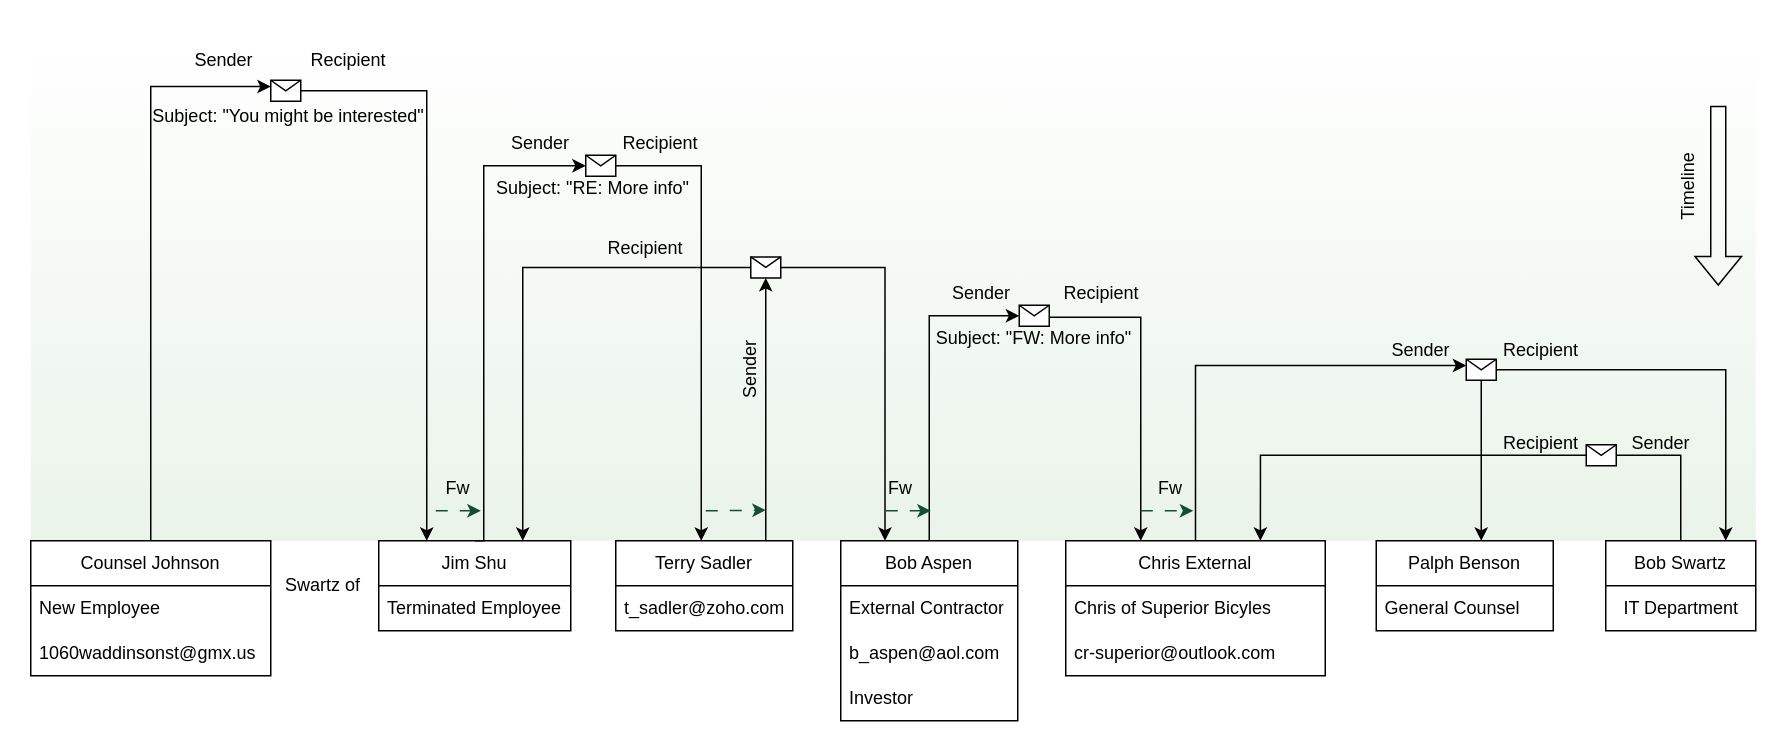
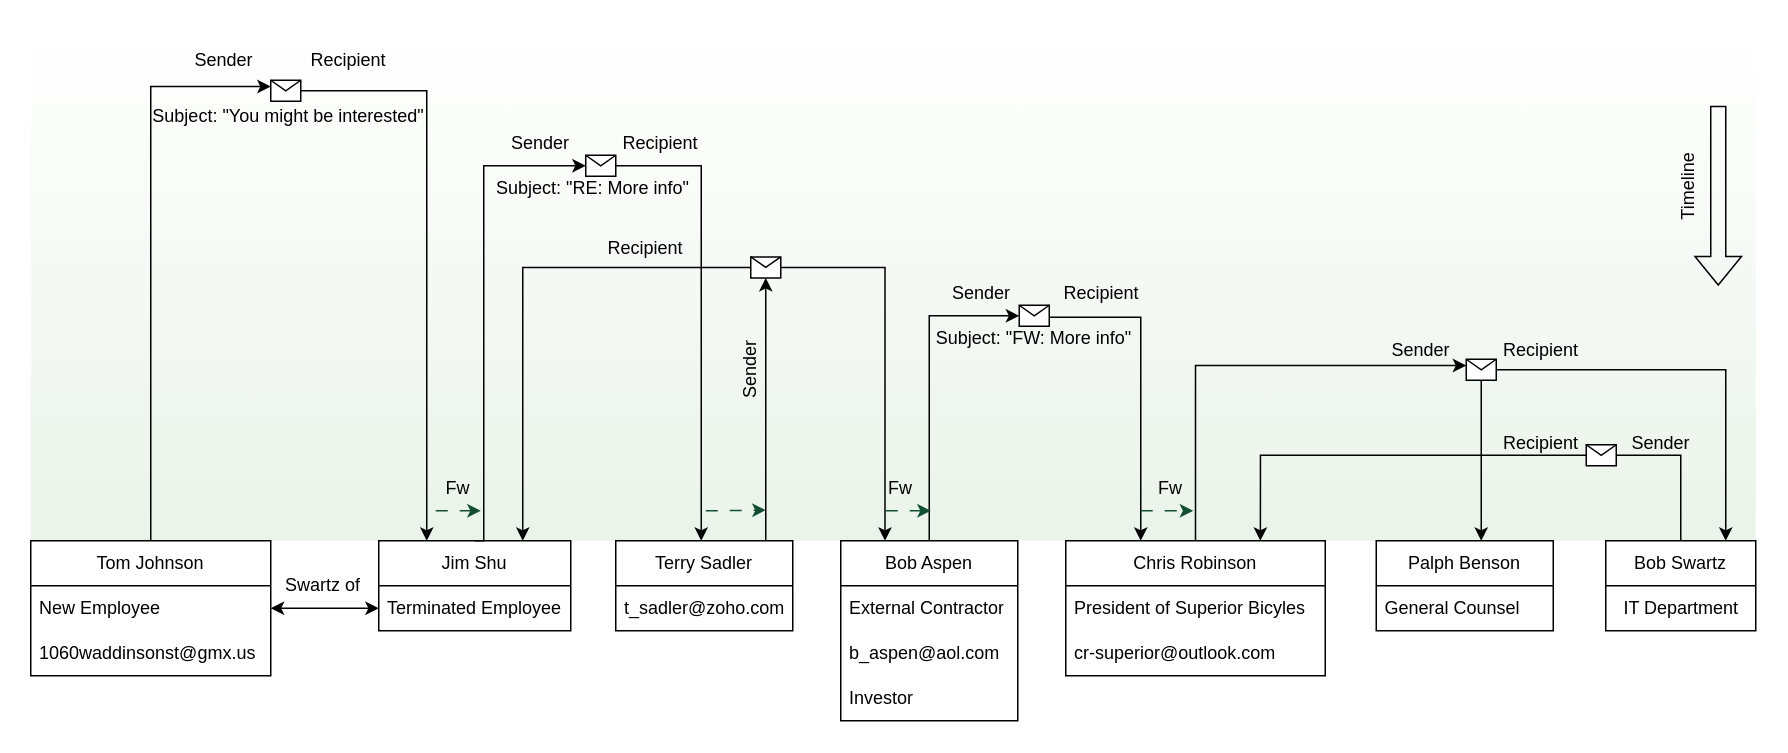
node "Counsel Johnson": label "Counsel Johnson" -> "Tom Johnson"
node "Chris External": label "Chris External" -> "Chris Robinson"
edge "New Employee" -- "Terminated Employee": added
node "Chris of Superior Bicyles": label "Chris of Superior Bicyles" -> "President of Superior Bicyles"
